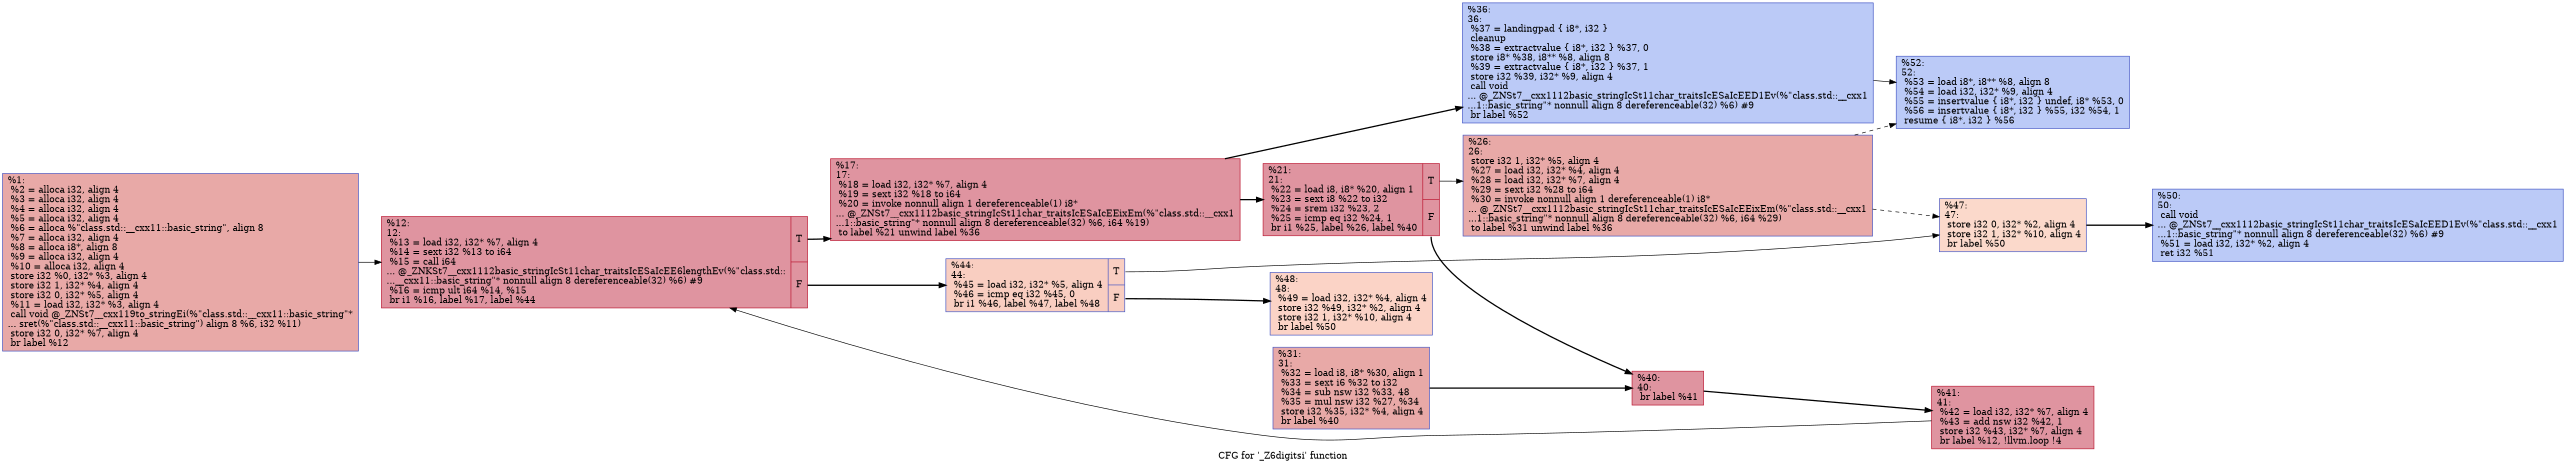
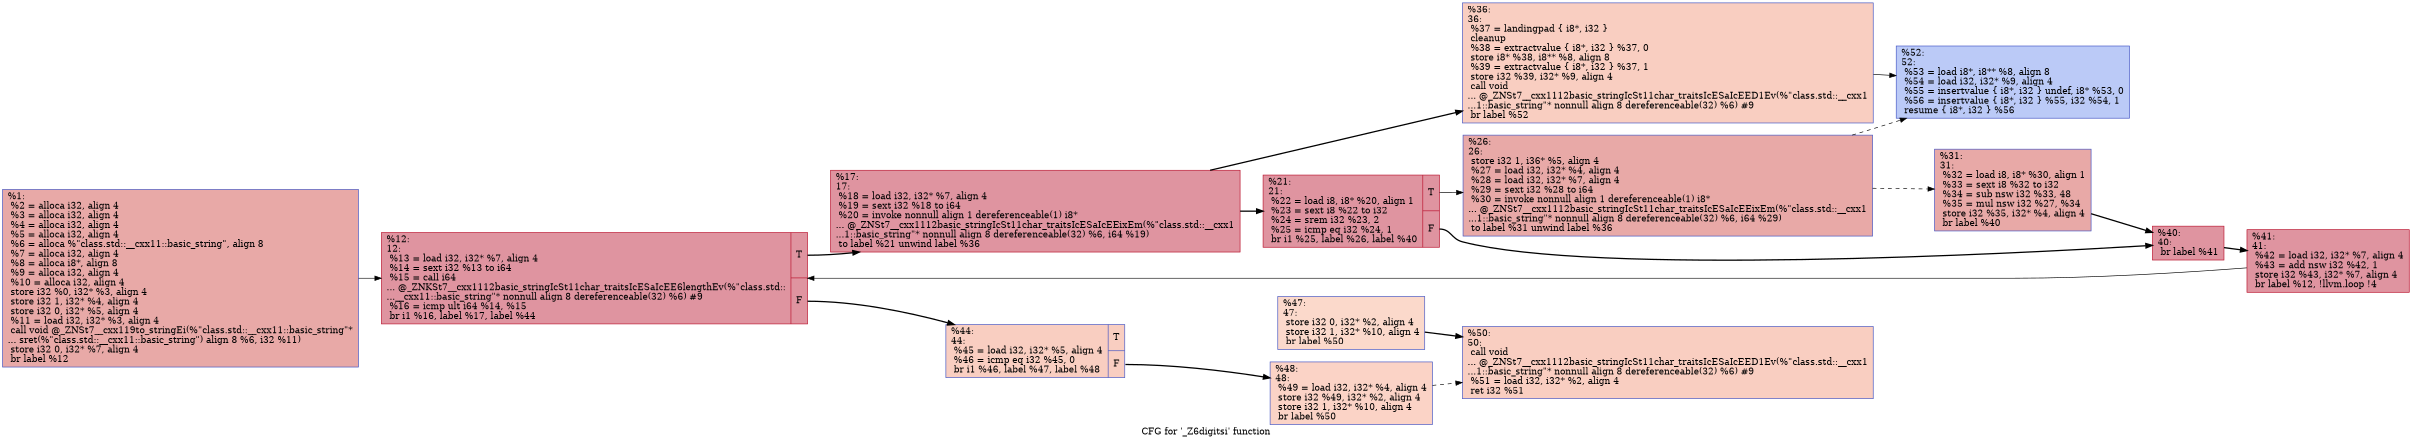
node "%36:": fillcolor #6687ed70 -> #f2907270
node "%26:": text "store i32 1, i32* %5, align 4" -> "store i32 1, i36* %5, align 4"
edge "%26:" -> "%47:": now "%26:" -> "%31:"
node "%50:": fillcolor #6687ed70 -> #f2907270
edge "%44:" -> "%47:": removed
node "%31:": text "%33 = sext i6 %32 to i32" -> "%33 = sext i8 %32 to i32"
edge "%48:" -> "%50:": added
